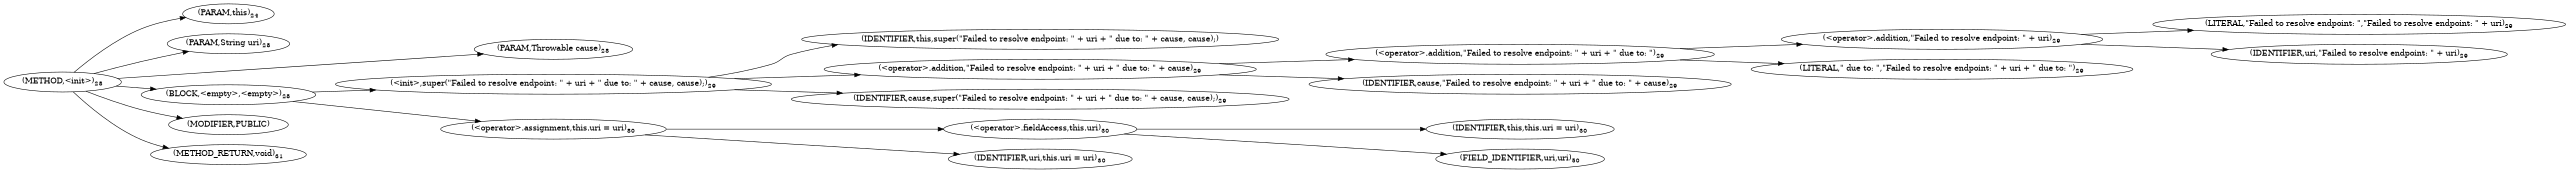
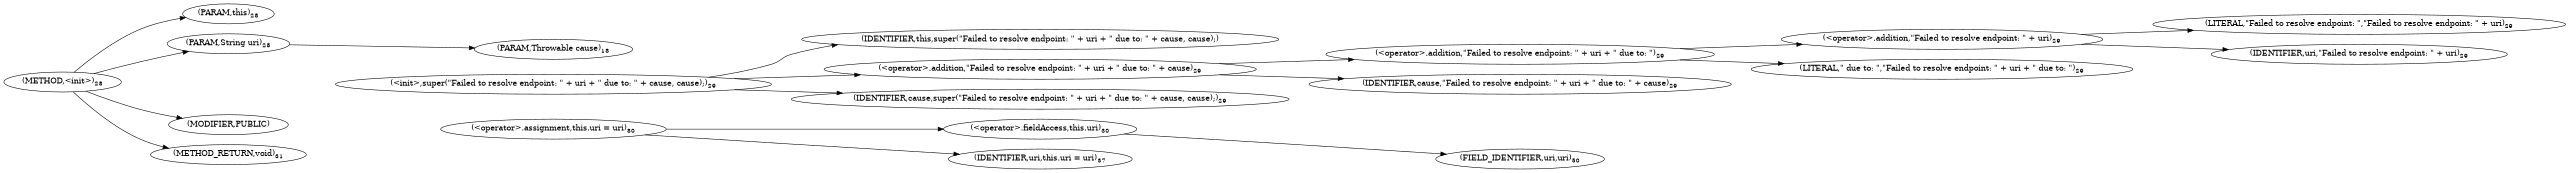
node "(PARAM,this)": text "24" -> "28"
node "(PARAM,Throwable cause)": text "28" -> "18"
edge "(METHOD,<init>)" -> "(PARAM,Throwable cause)": now "(PARAM,String uri)" -> "(PARAM,Throwable cause)"
node "(BLOCK,<empty>,<empty>)": removed
node "(IDENTIFIER,this,this.uri = uri)": removed
node "(IDENTIFIER,uri,this.uri = uri)": text "30" -> "37"
